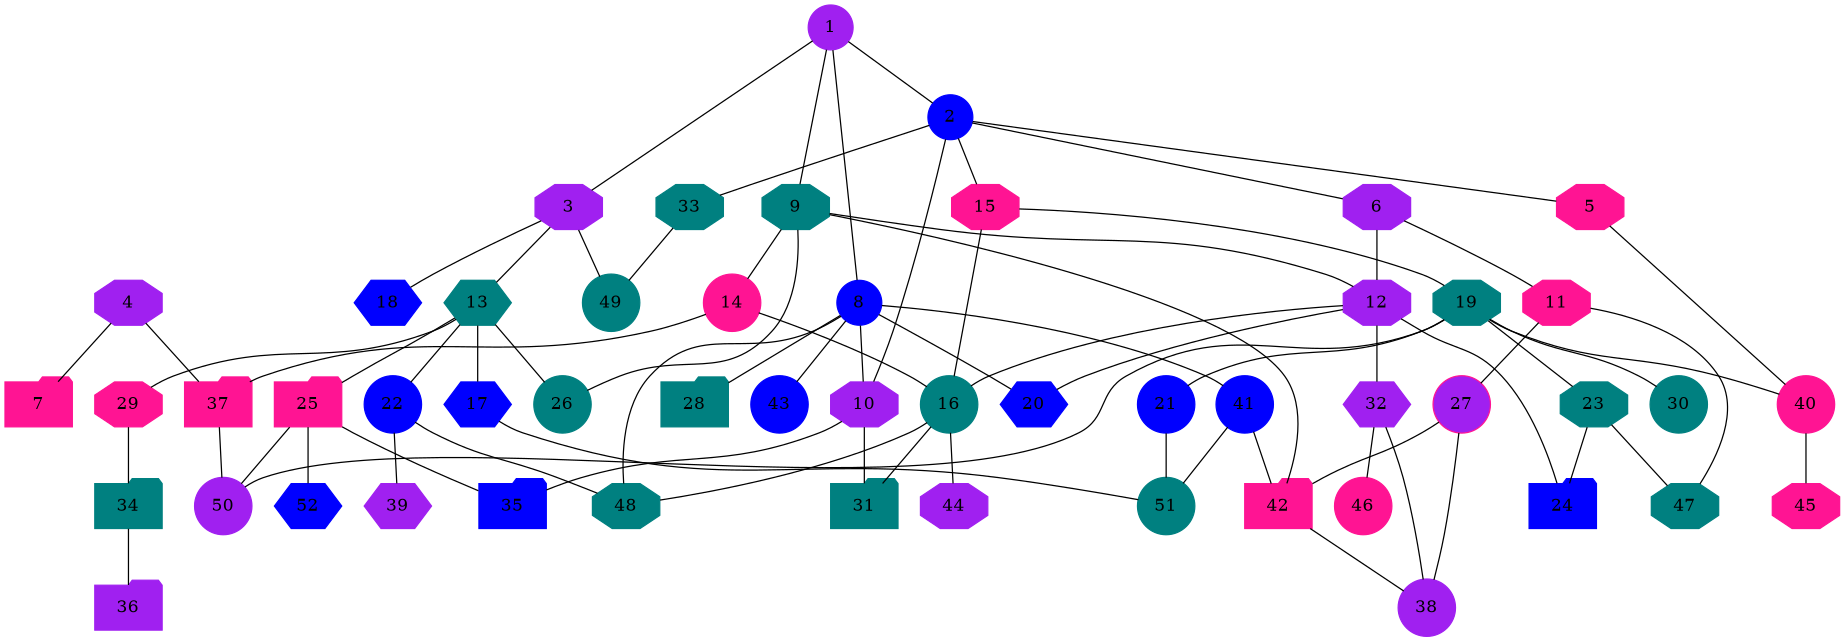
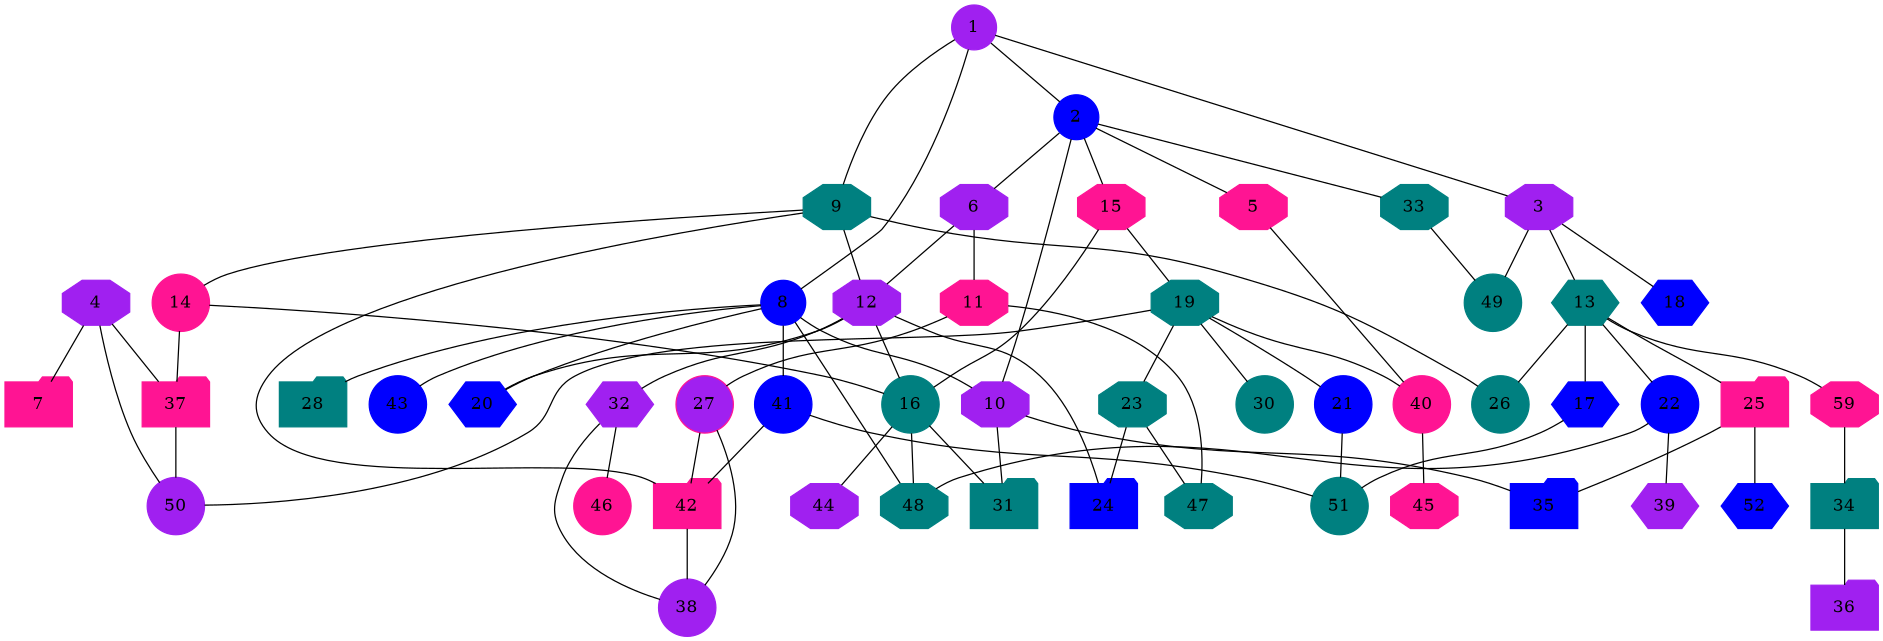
node "29": label "29" -> "59"
edge "25" -- "50": now "4" -- "50"
